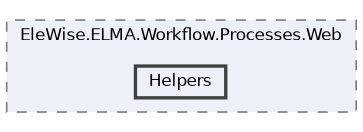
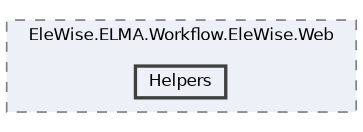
cluster "EleWise.ELMA.Workflow.Processes.Web": label "EleWise.ELMA.Workflow.Processes.Web" -> "EleWise.ELMA.Workflow.EleWise.Web"
